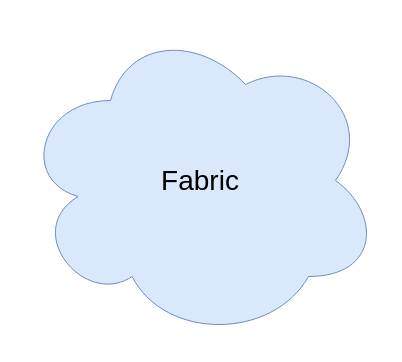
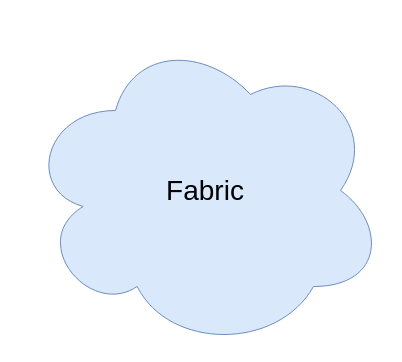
node "Fabric": moved (201, 181) -> (206, 191)
